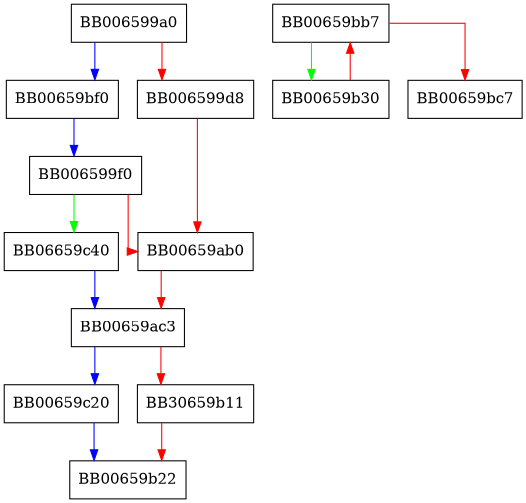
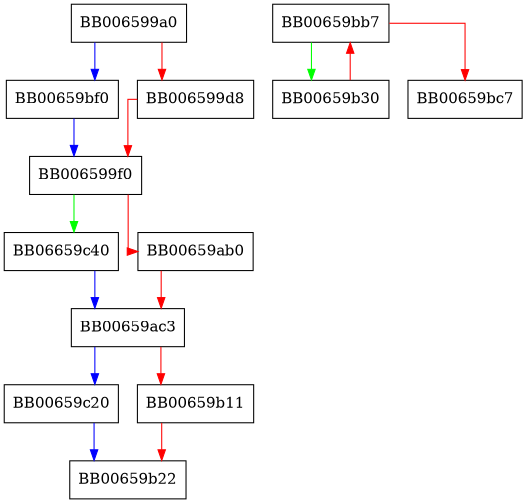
edge "BB006599d8" -> "BB00659ab0": now "BB006599d8" -> "BB006599f0"
node "BB30659b11": label "BB30659b11" -> "BB00659b11"
